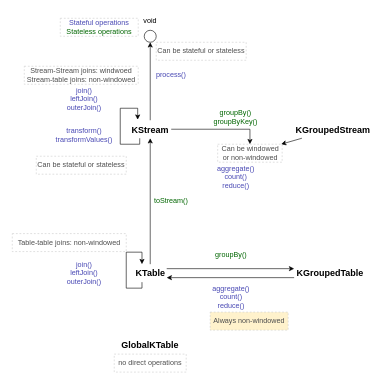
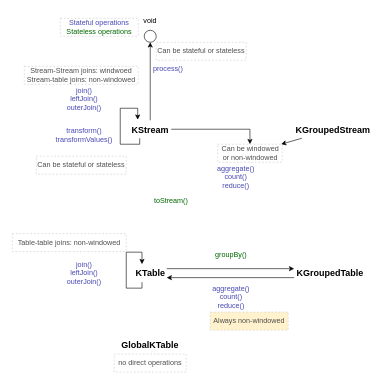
node "process()": moved (171, 75) -> (168, 69)
node "groupBy() groupByKey()": removed
edge "KTable" -> "KStream": removed
